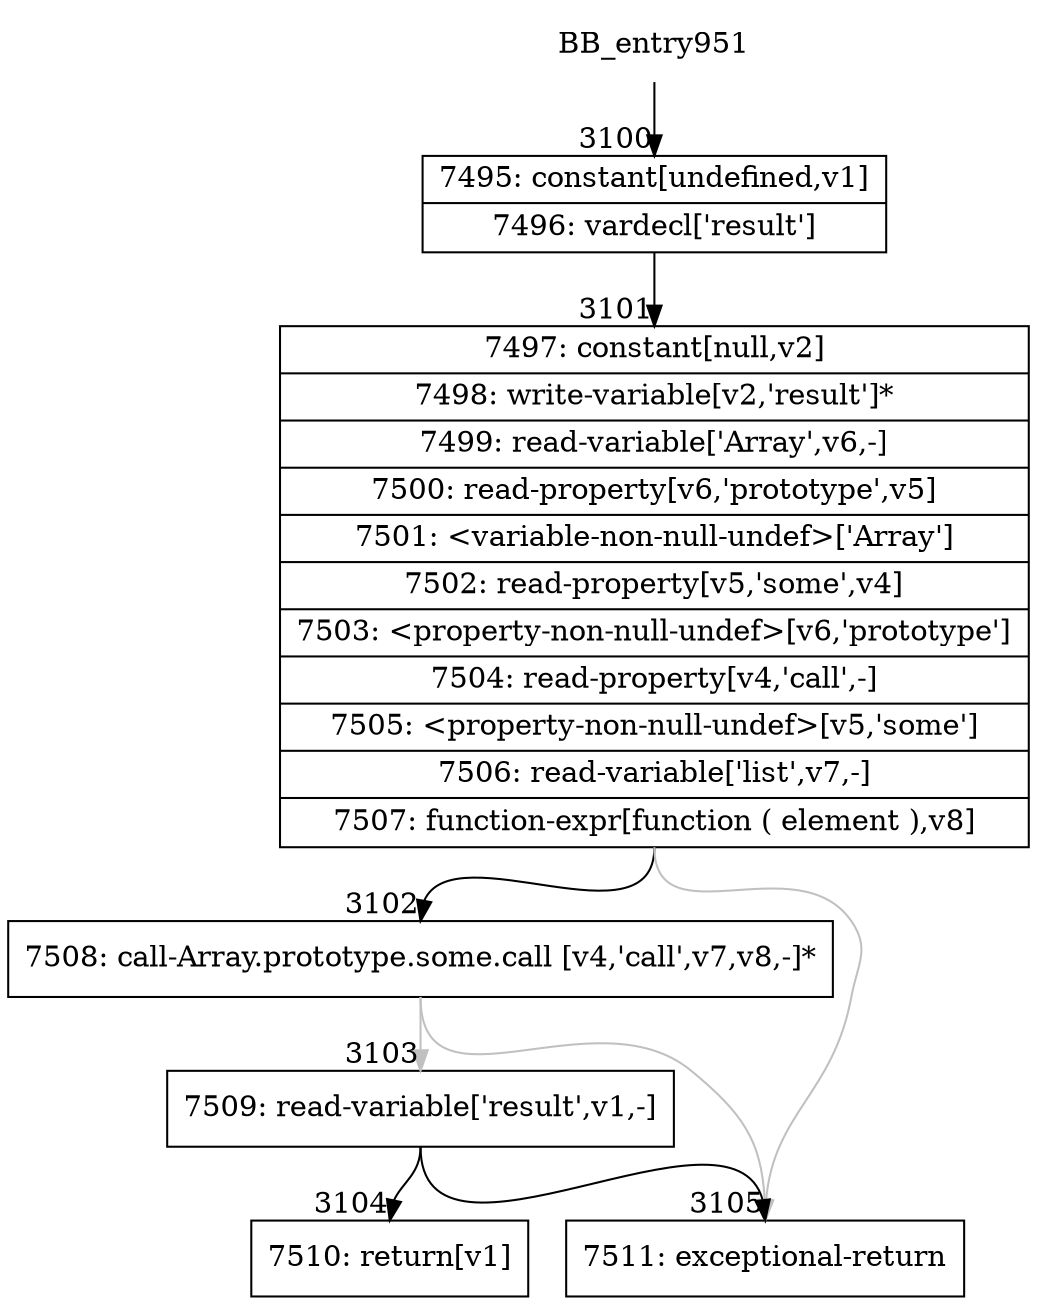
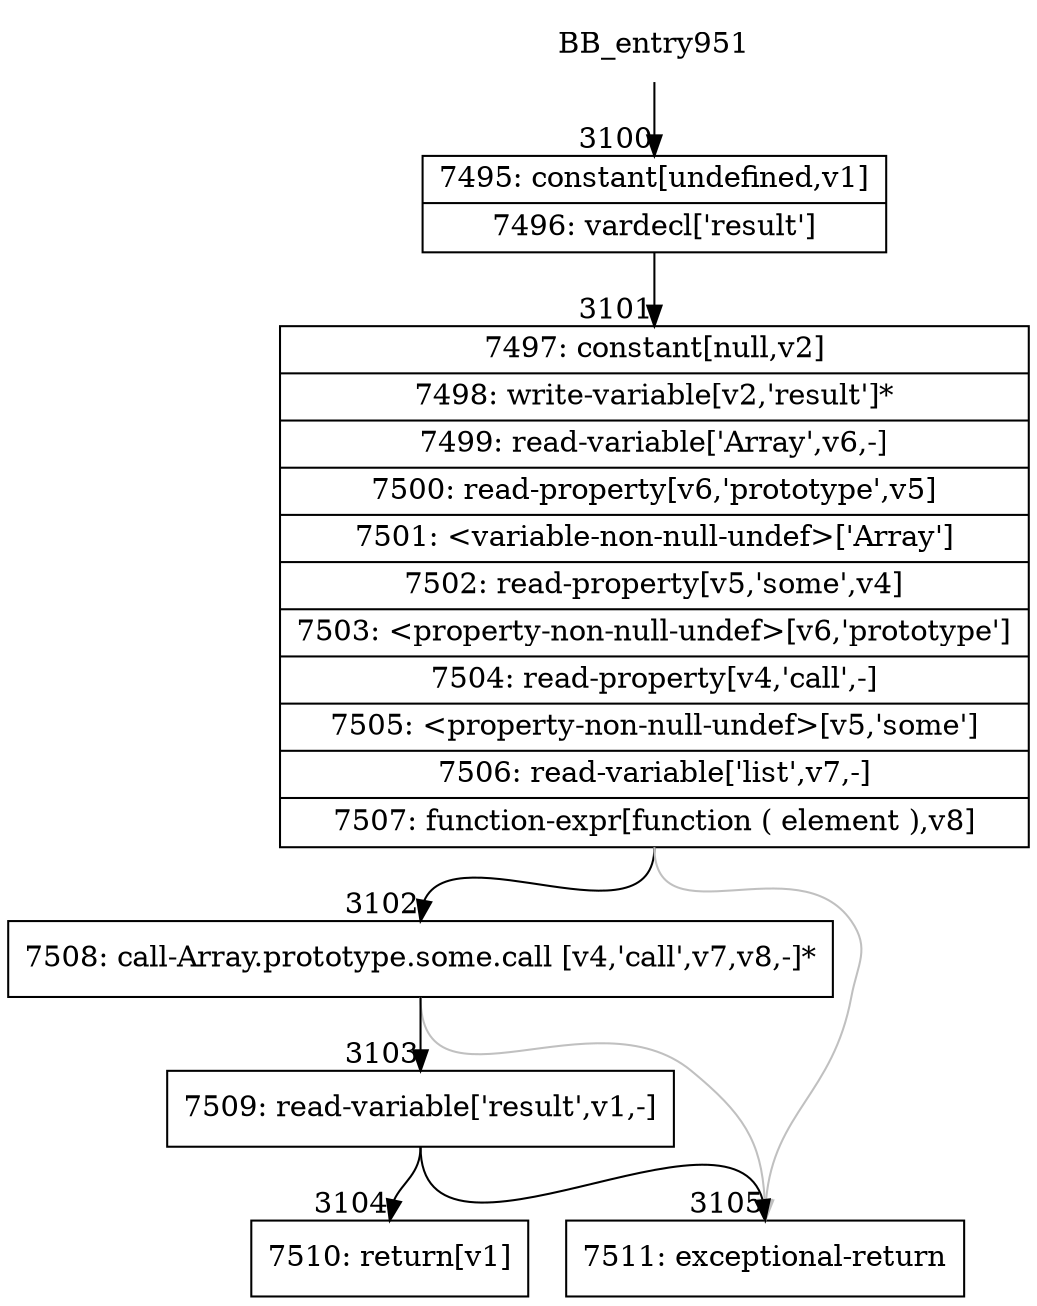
edge "7508: call-Array.prototype.some.call [v4,'call',v7,v8,-]*" -> "7509: read-variable['result',v1,-]": color gray -> black
